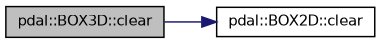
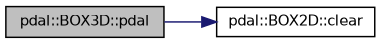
node "pdal::BOX3D::clear": label "pdal::BOX3D::clear" -> "pdal::BOX3D::pdal"
